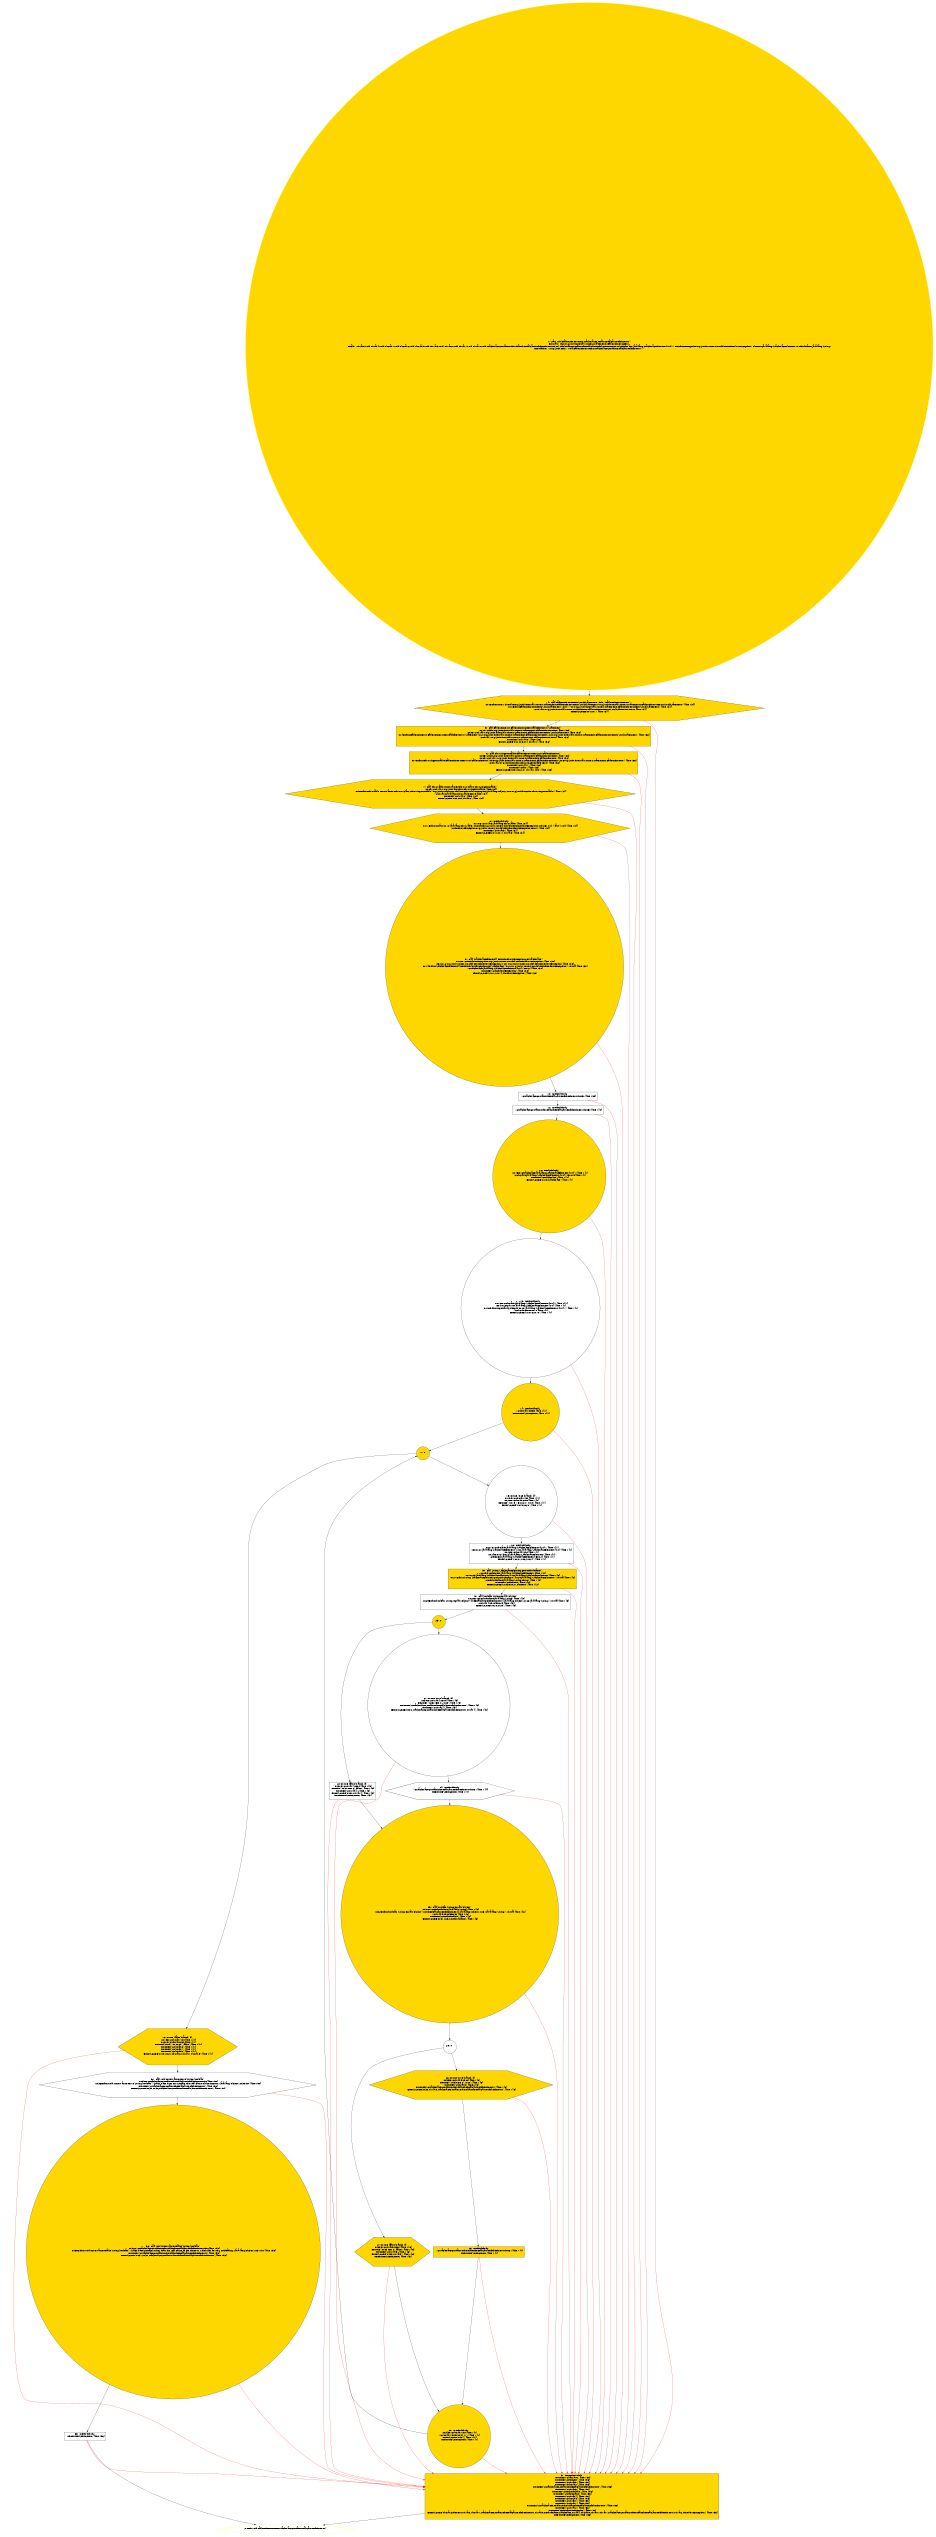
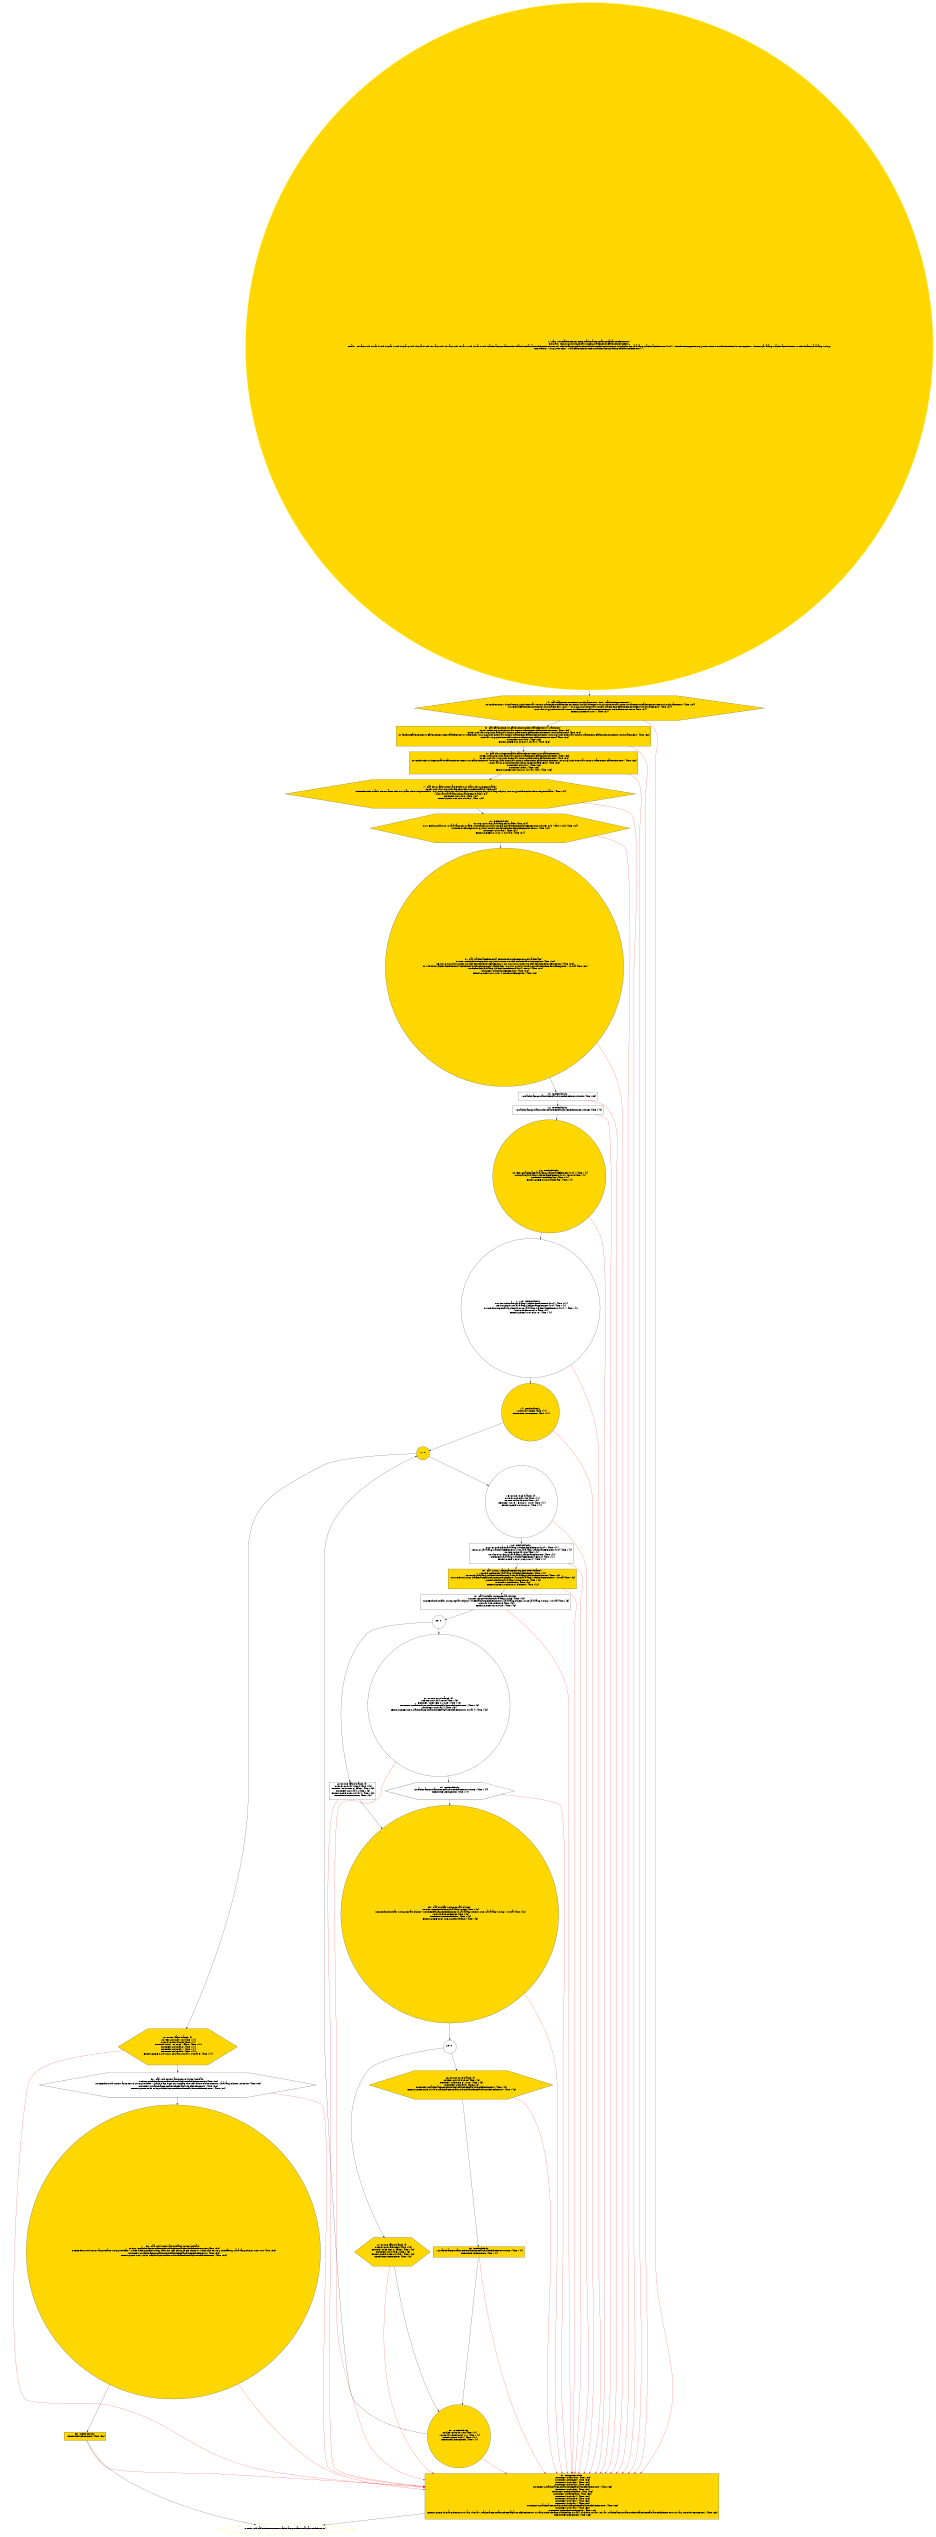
node "23: +": fillcolor gold -> white
node "33:  method_body APPLY_ABSTRACTION; [line 156]": fillcolor white -> gold
